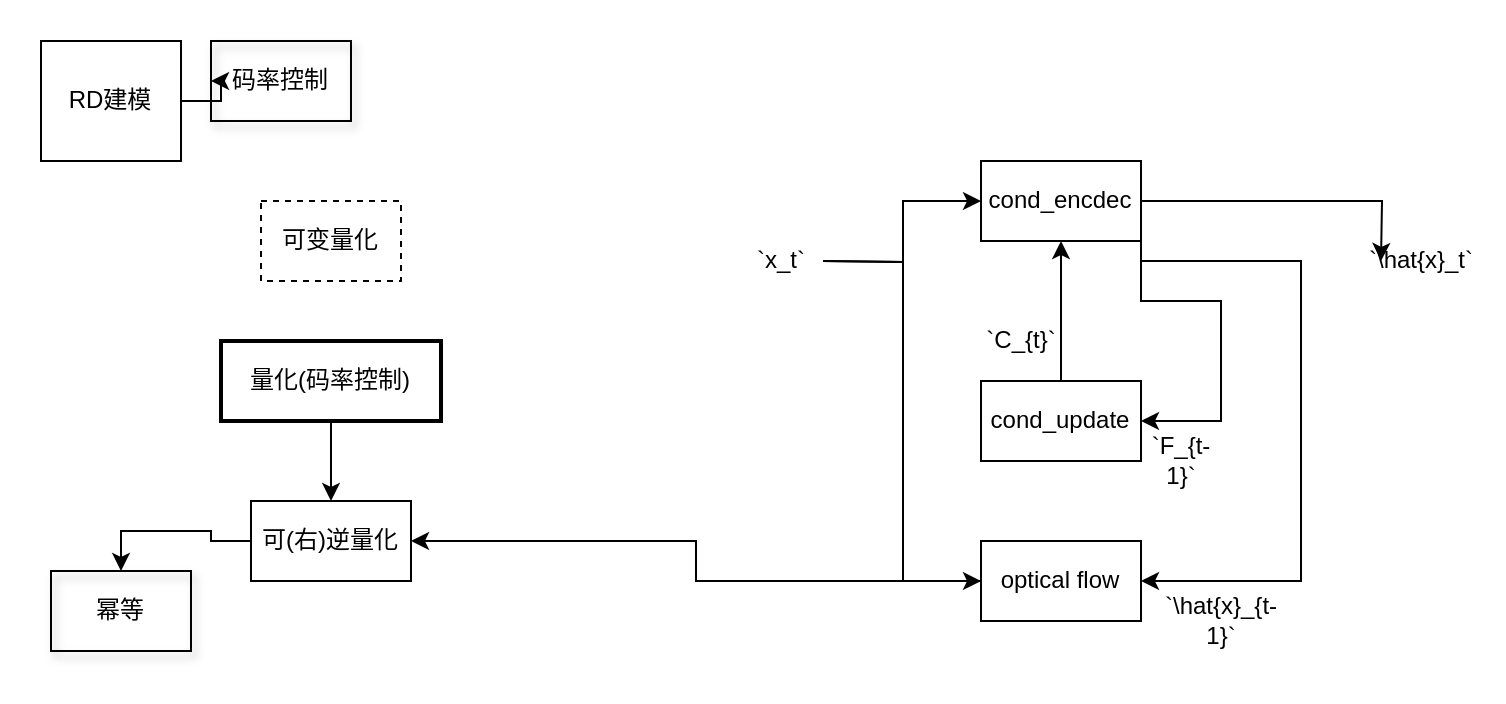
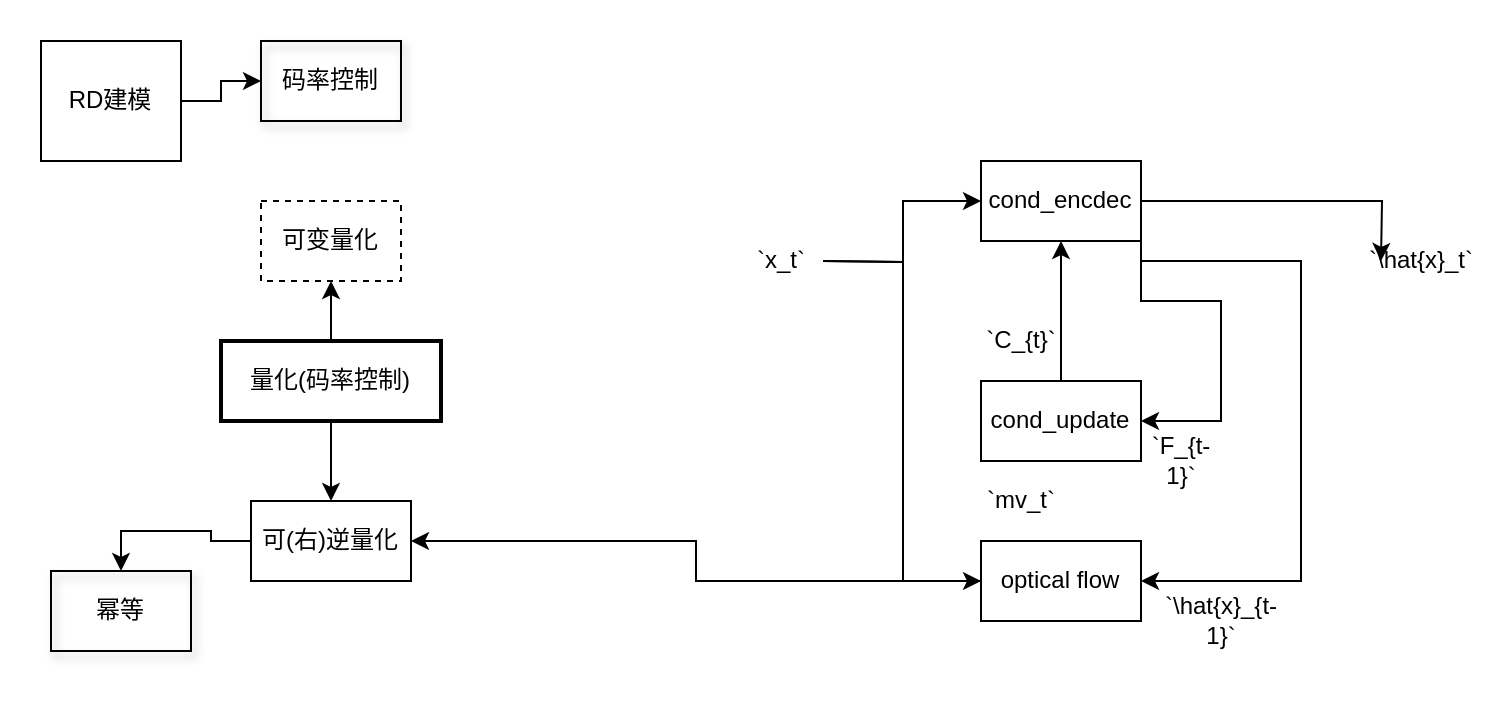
node "码率控制": moved (281, 81) -> (331, 81)
edge "量化(码率控制)" -> "可变量化": added
node "`mv_t`": added
